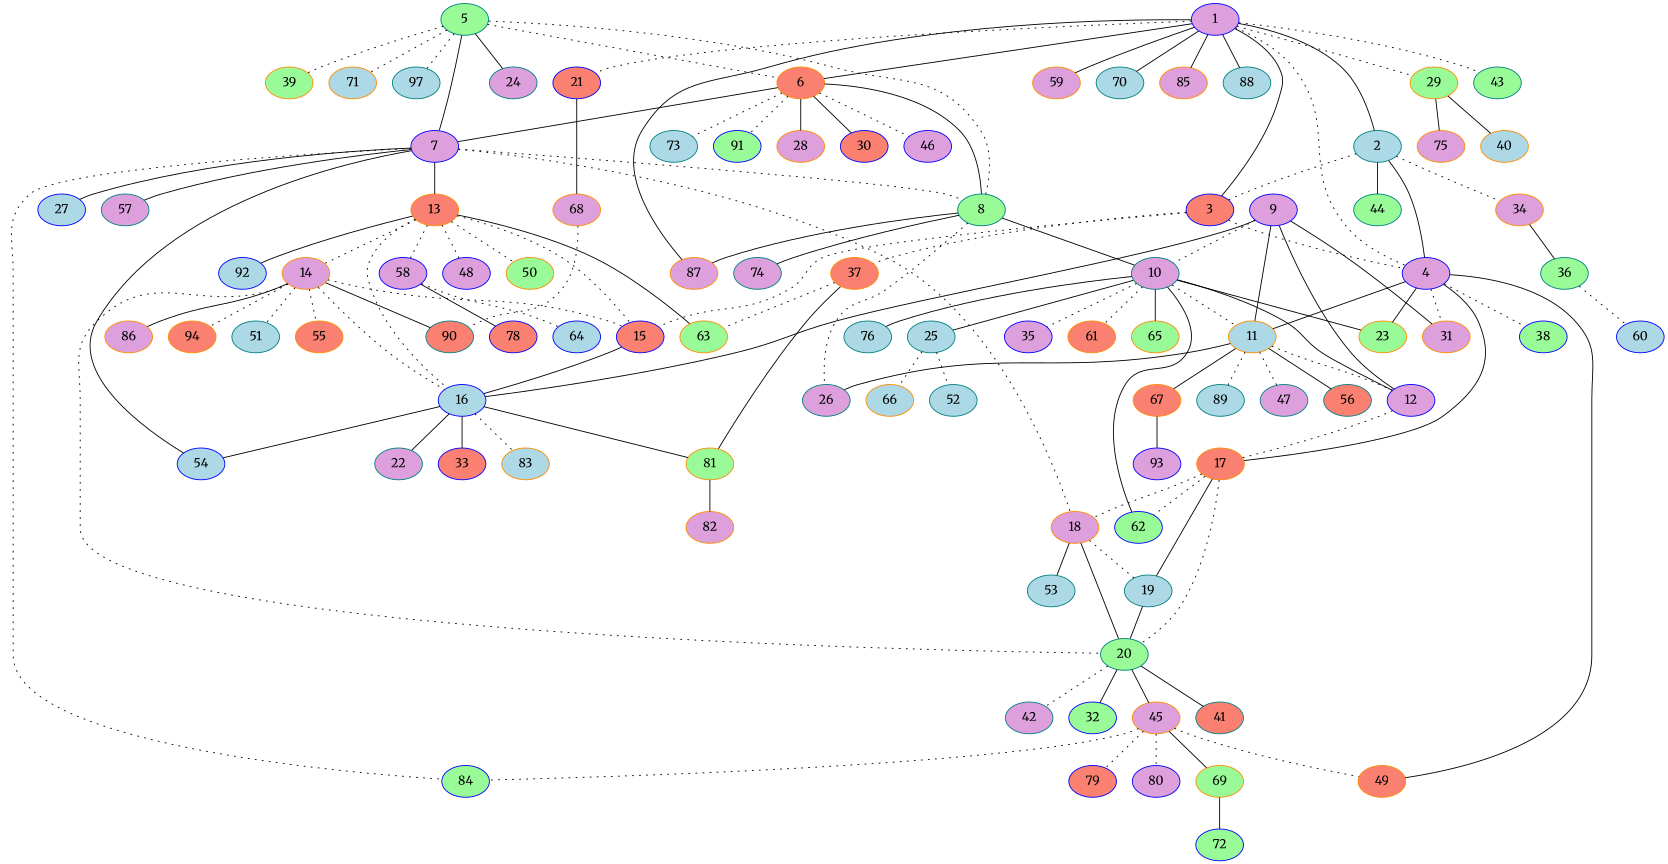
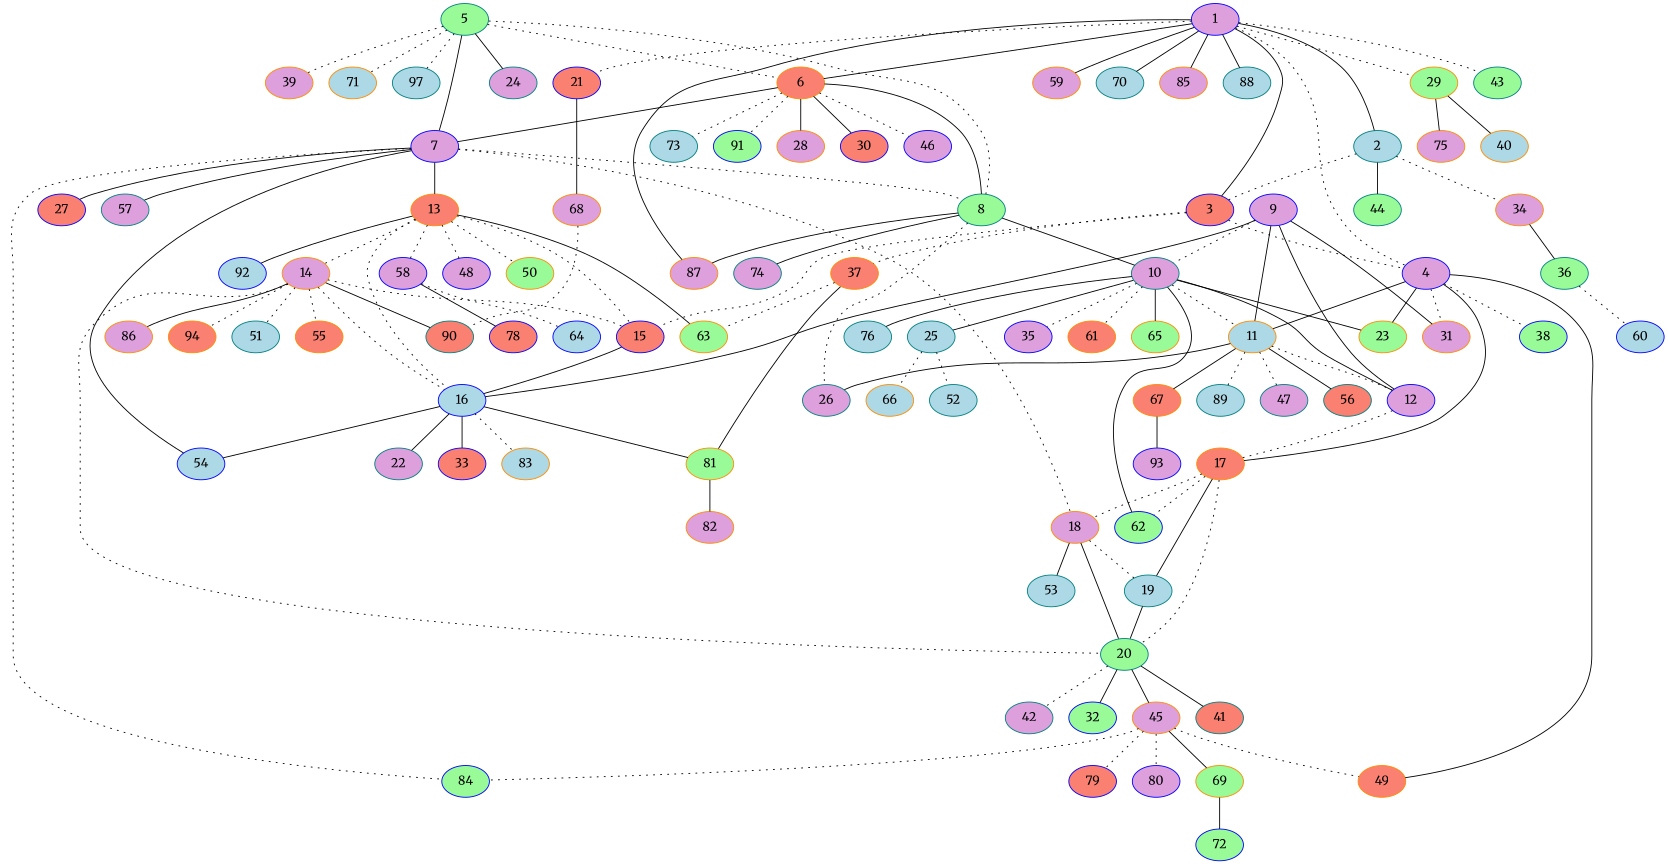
node "39": fillcolor palegreen -> plum
edge "2" -- "4": removed
node "27": fillcolor lightblue -> salmon
